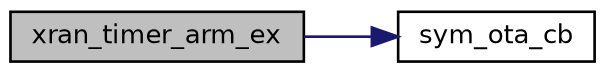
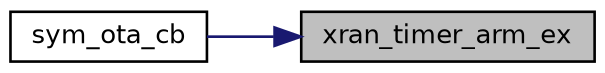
edge "xran_timer_arm_ex" -> "sym_ota_cb": reversed
